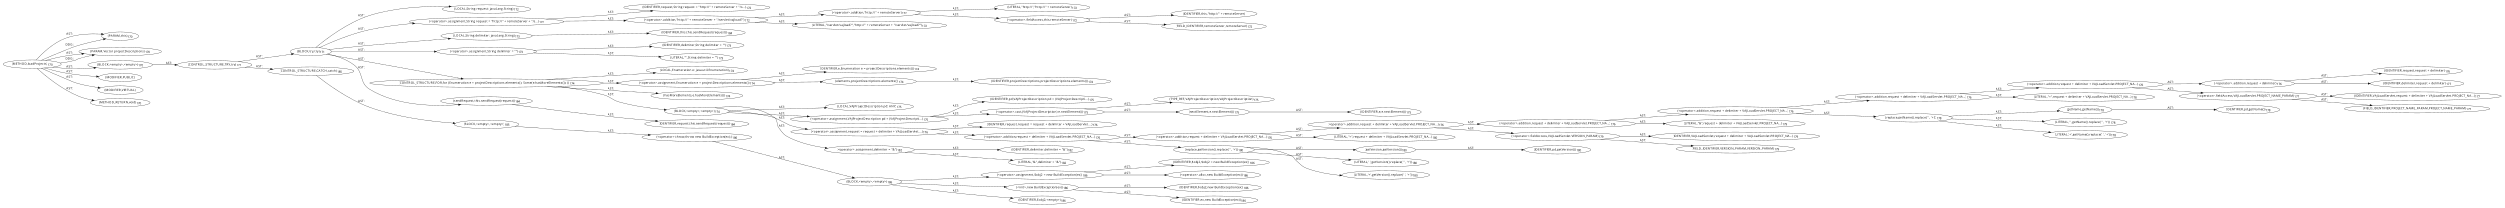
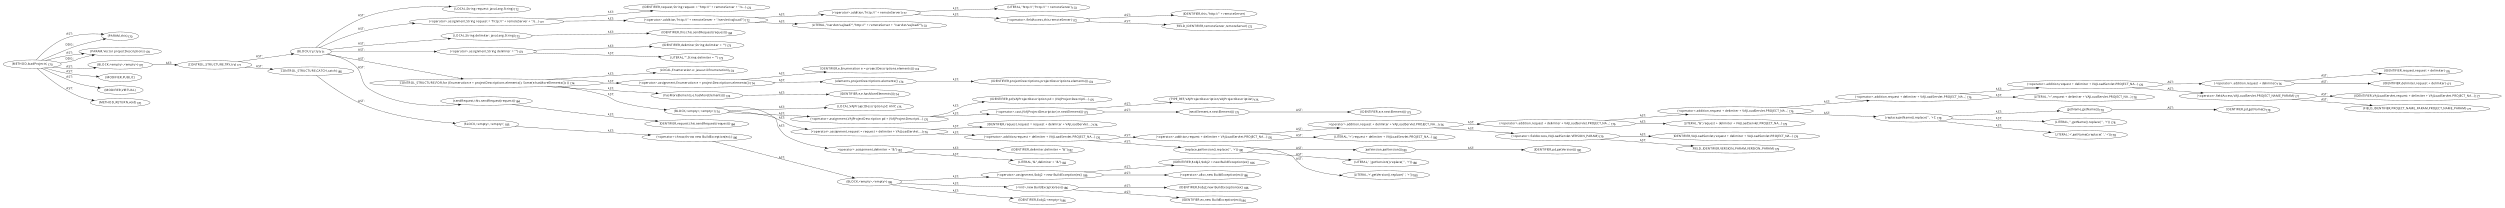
node "(IDENTIFIER,e,e.hasMoreElements())": added
